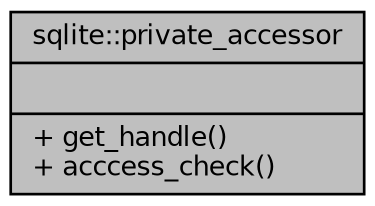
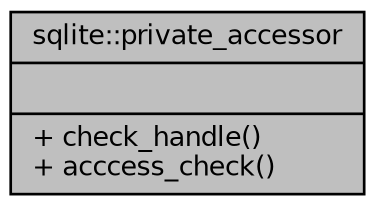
node "sqlite::private_accessor": text "+ get_handle()" -> "+ check_handle()"
